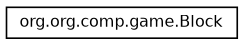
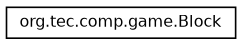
node "org.org.comp.game.Block": label "org.org.comp.game.Block" -> "org.tec.comp.game.Block"
